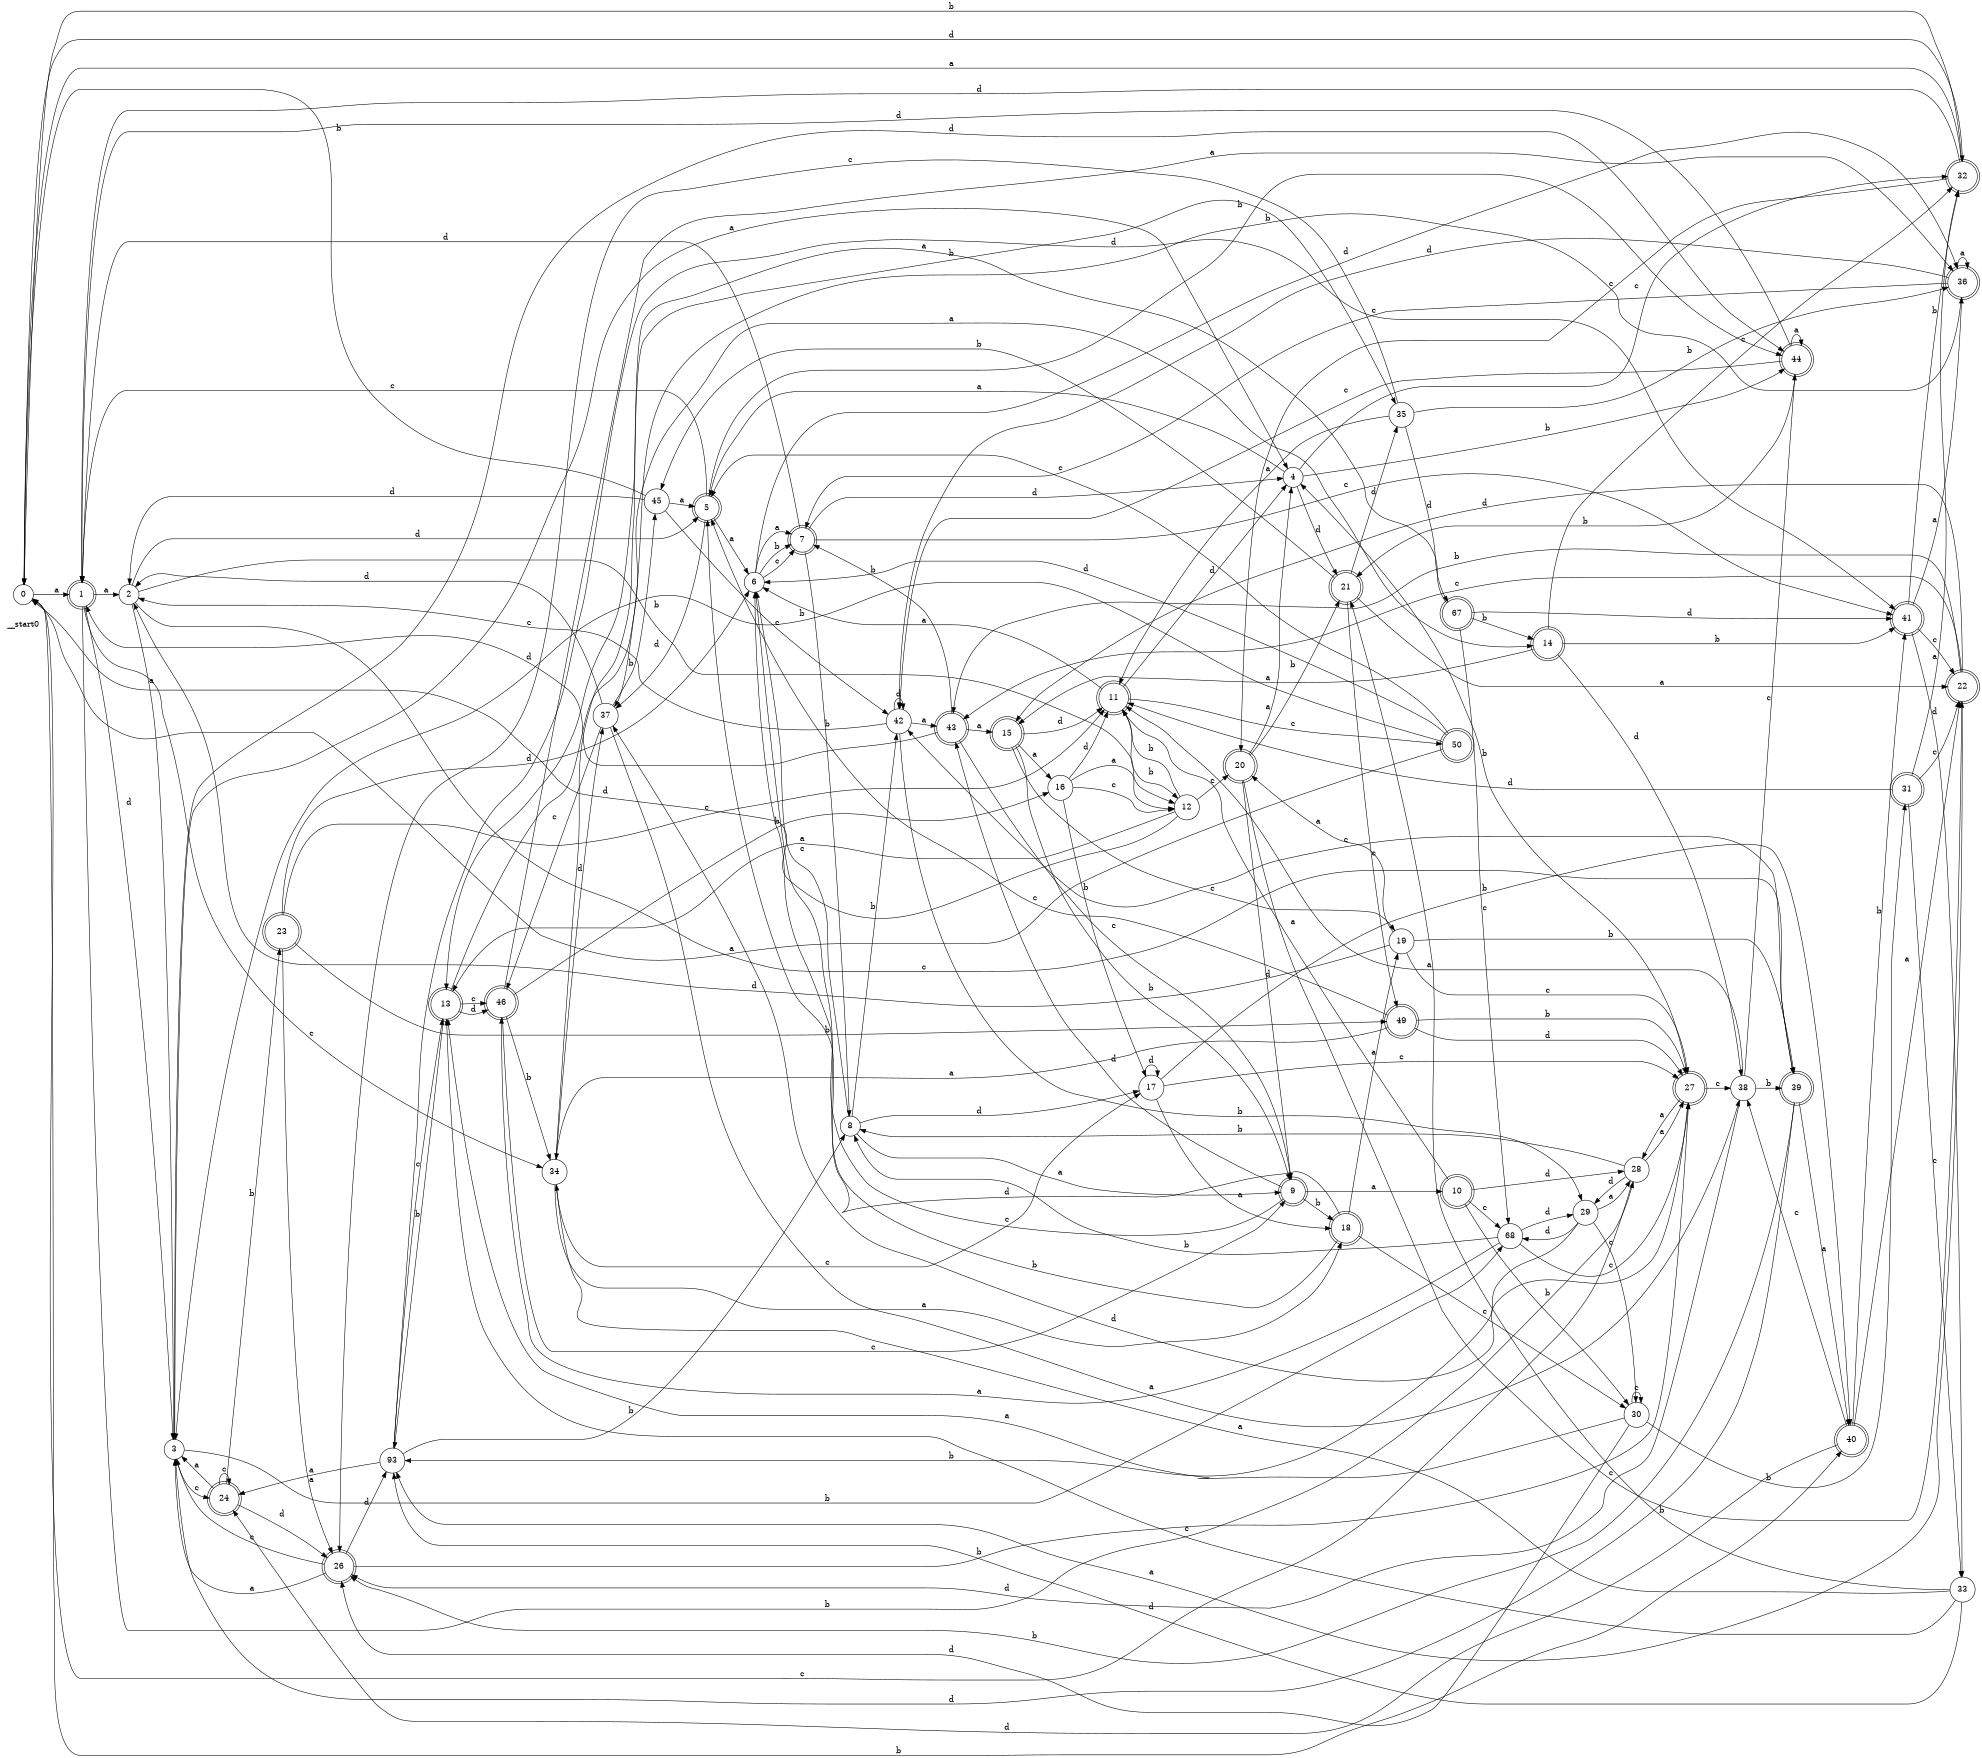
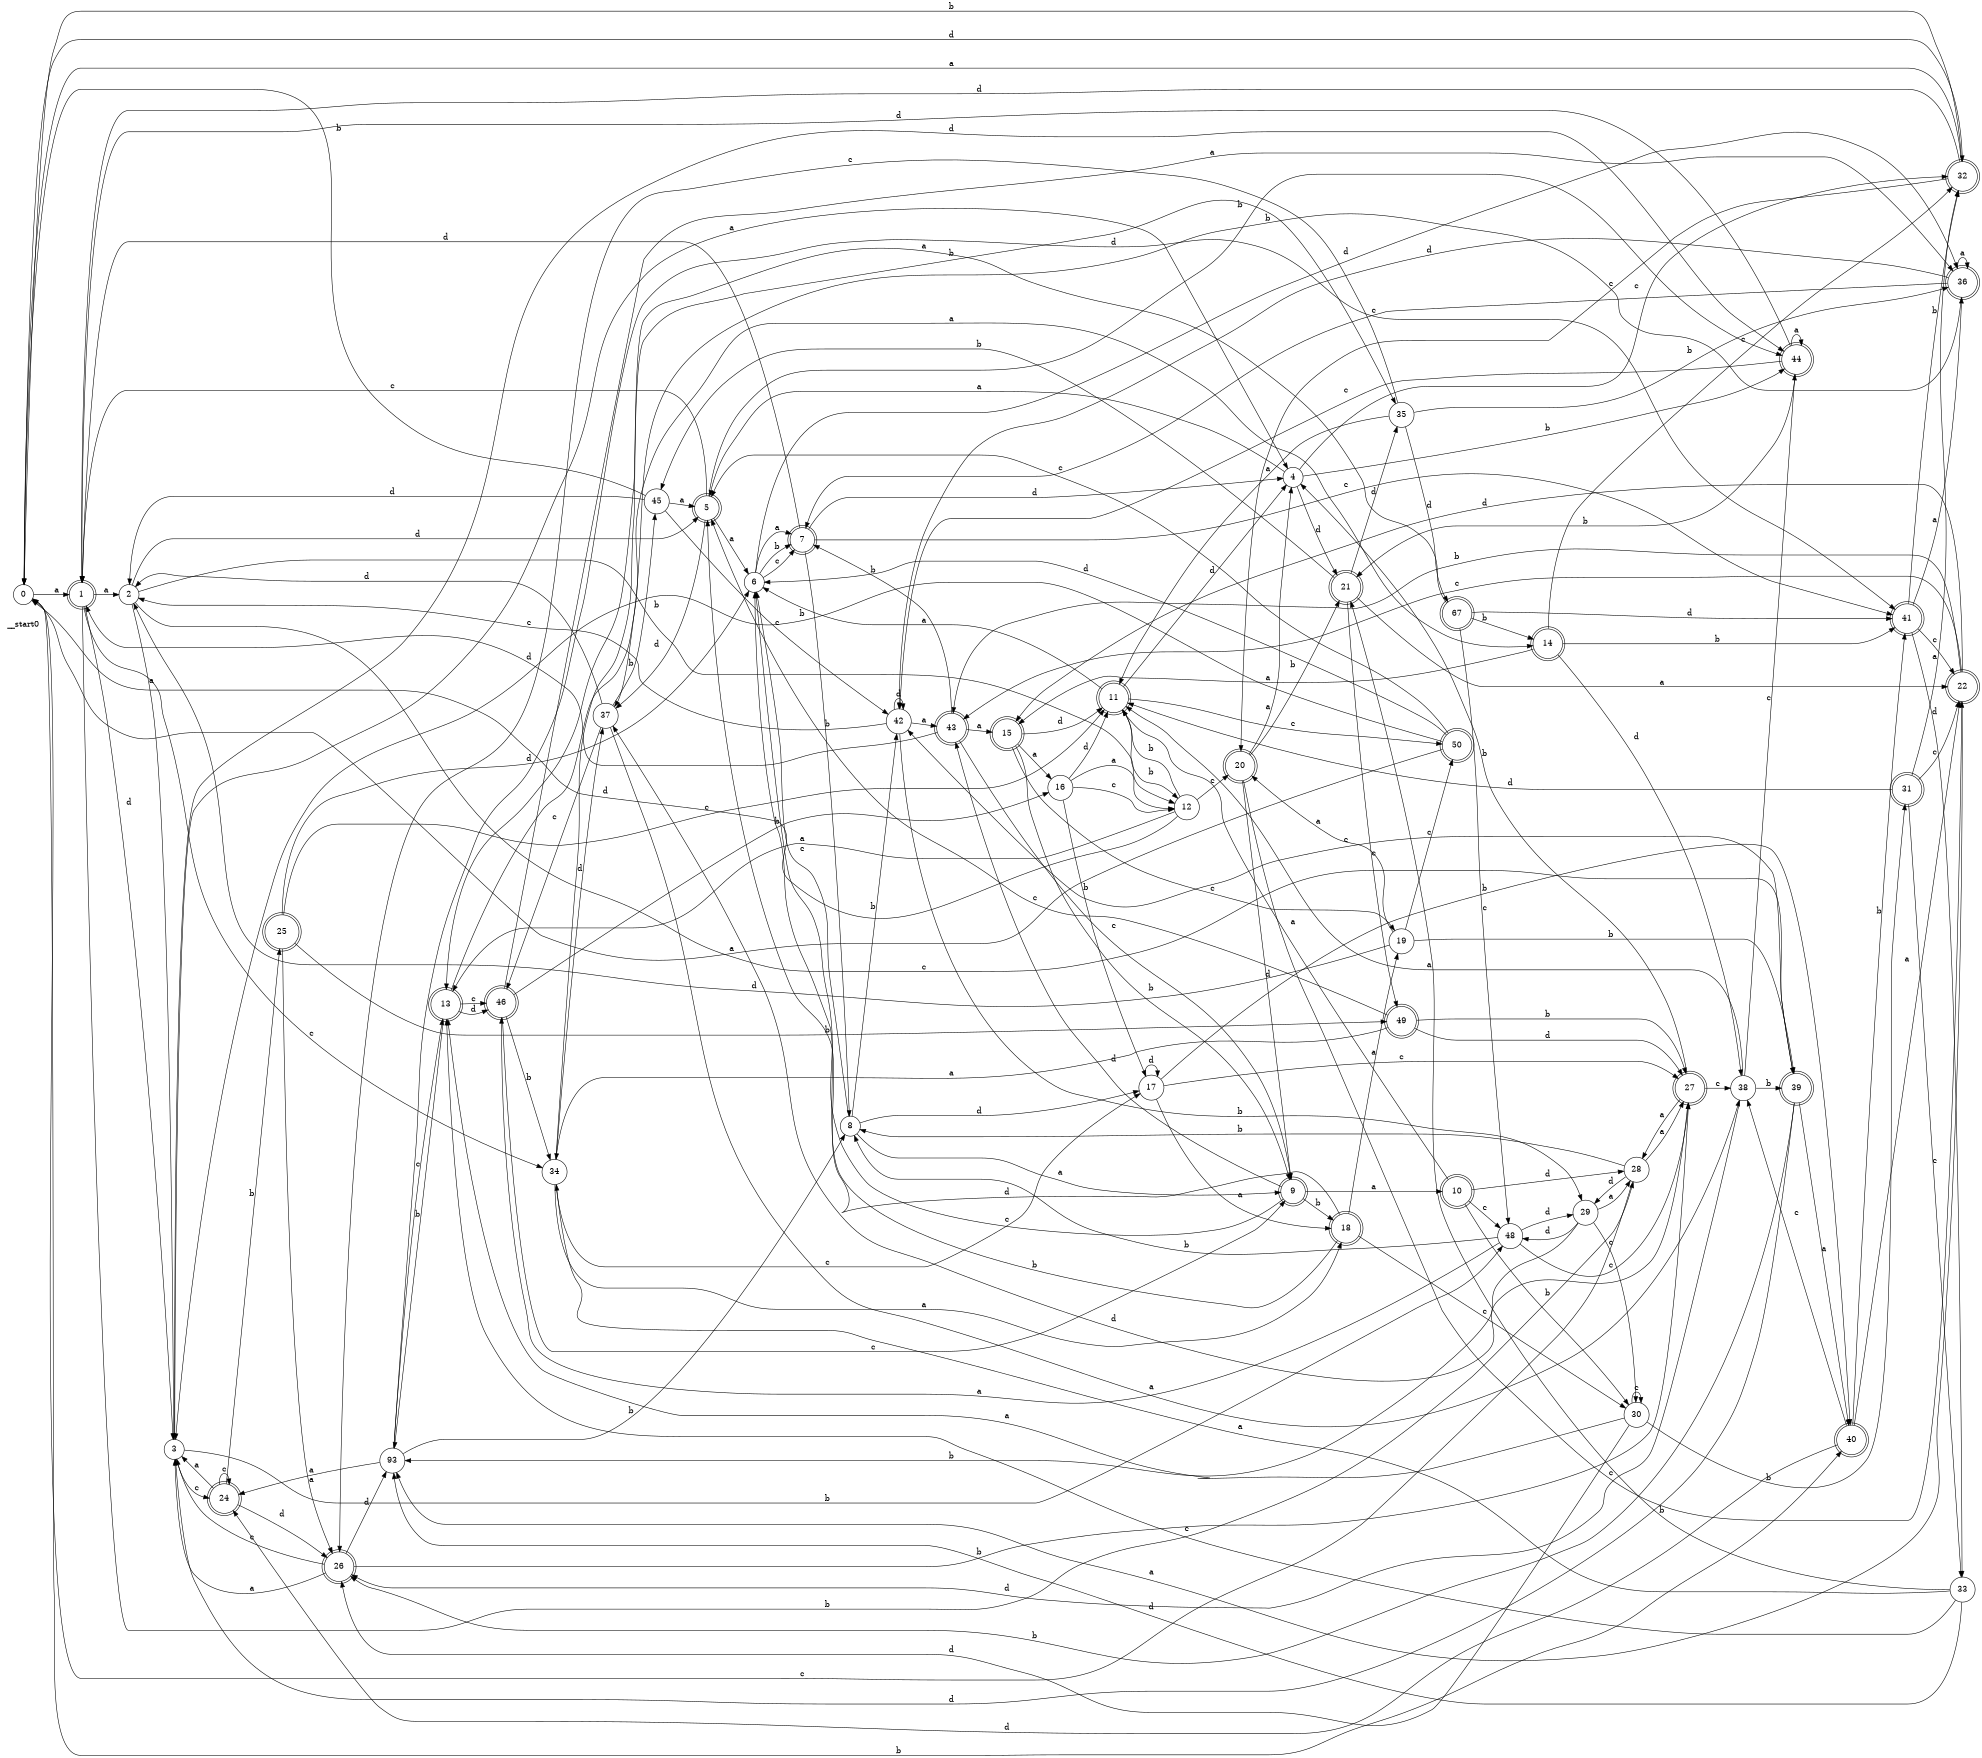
node "23": label "23" -> "25"
edge "19" -> "27": now "19" -> "50"
node "68": label "68" -> "48"
